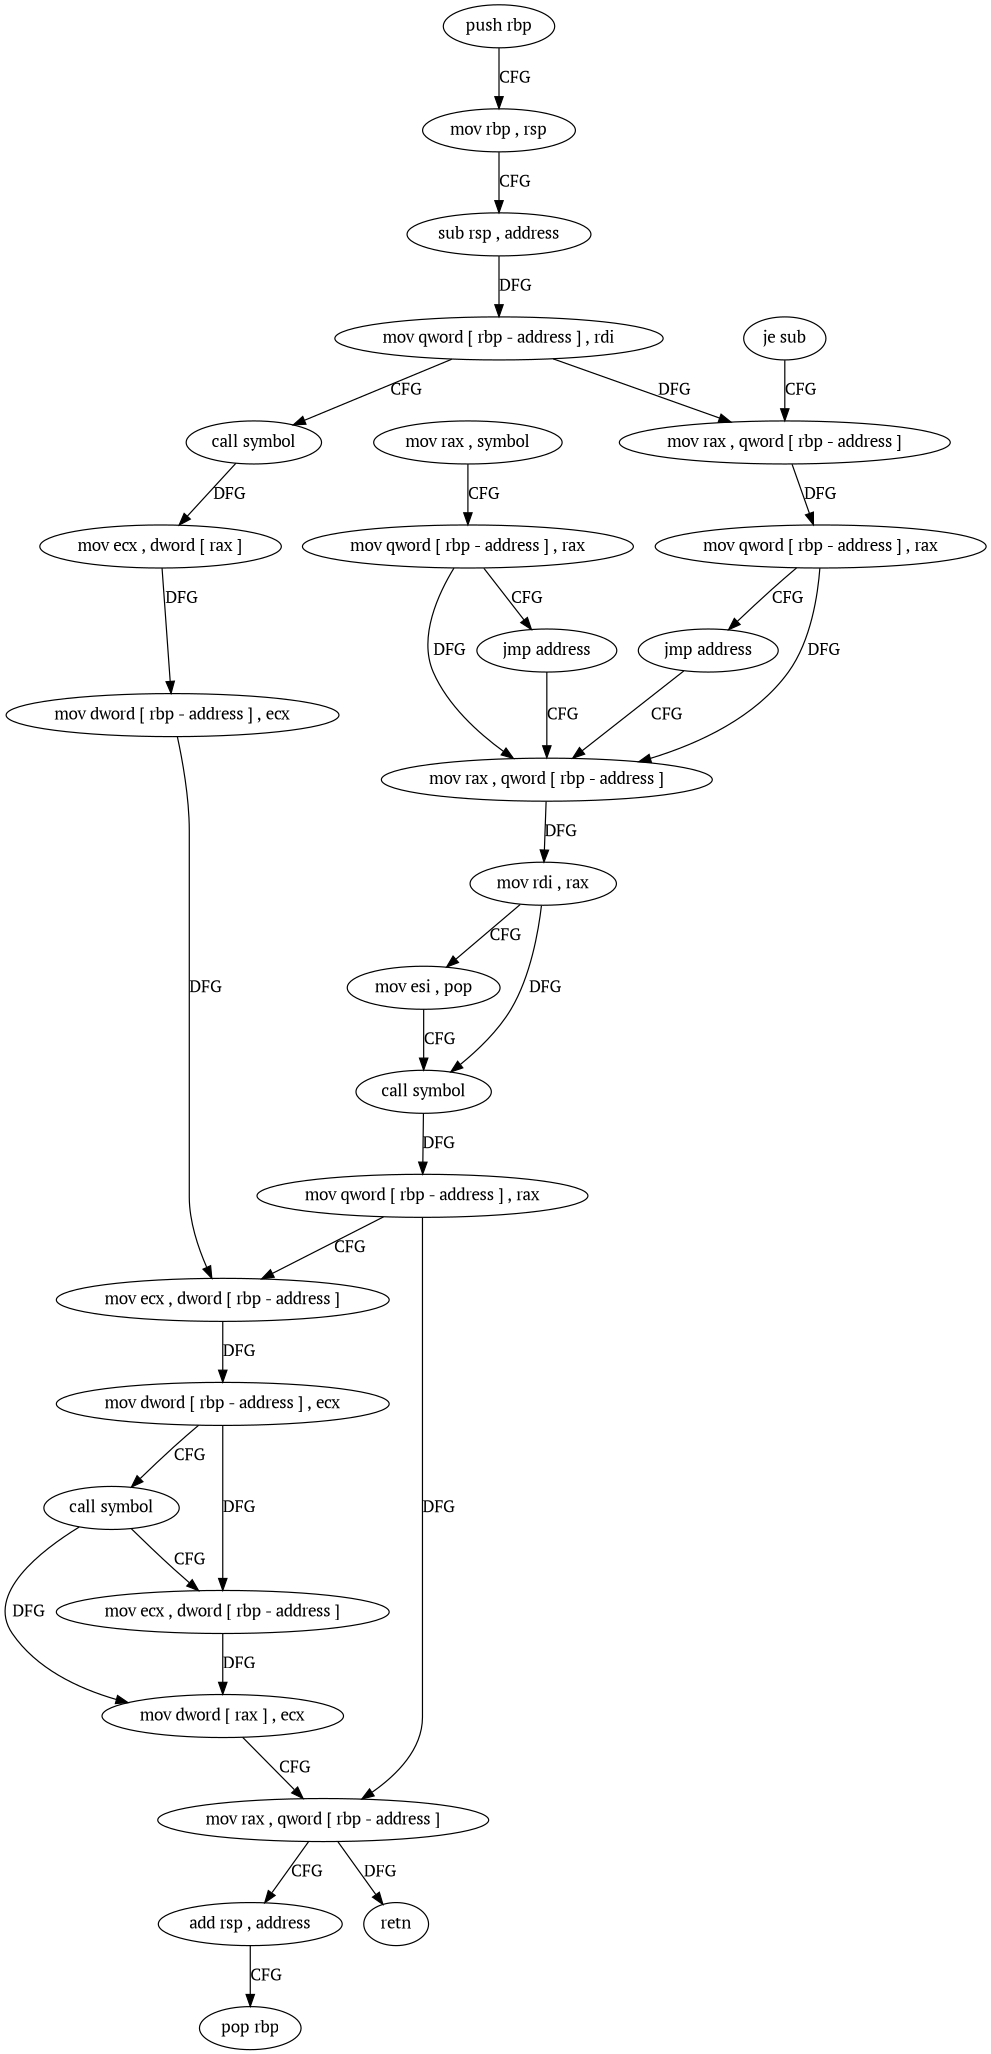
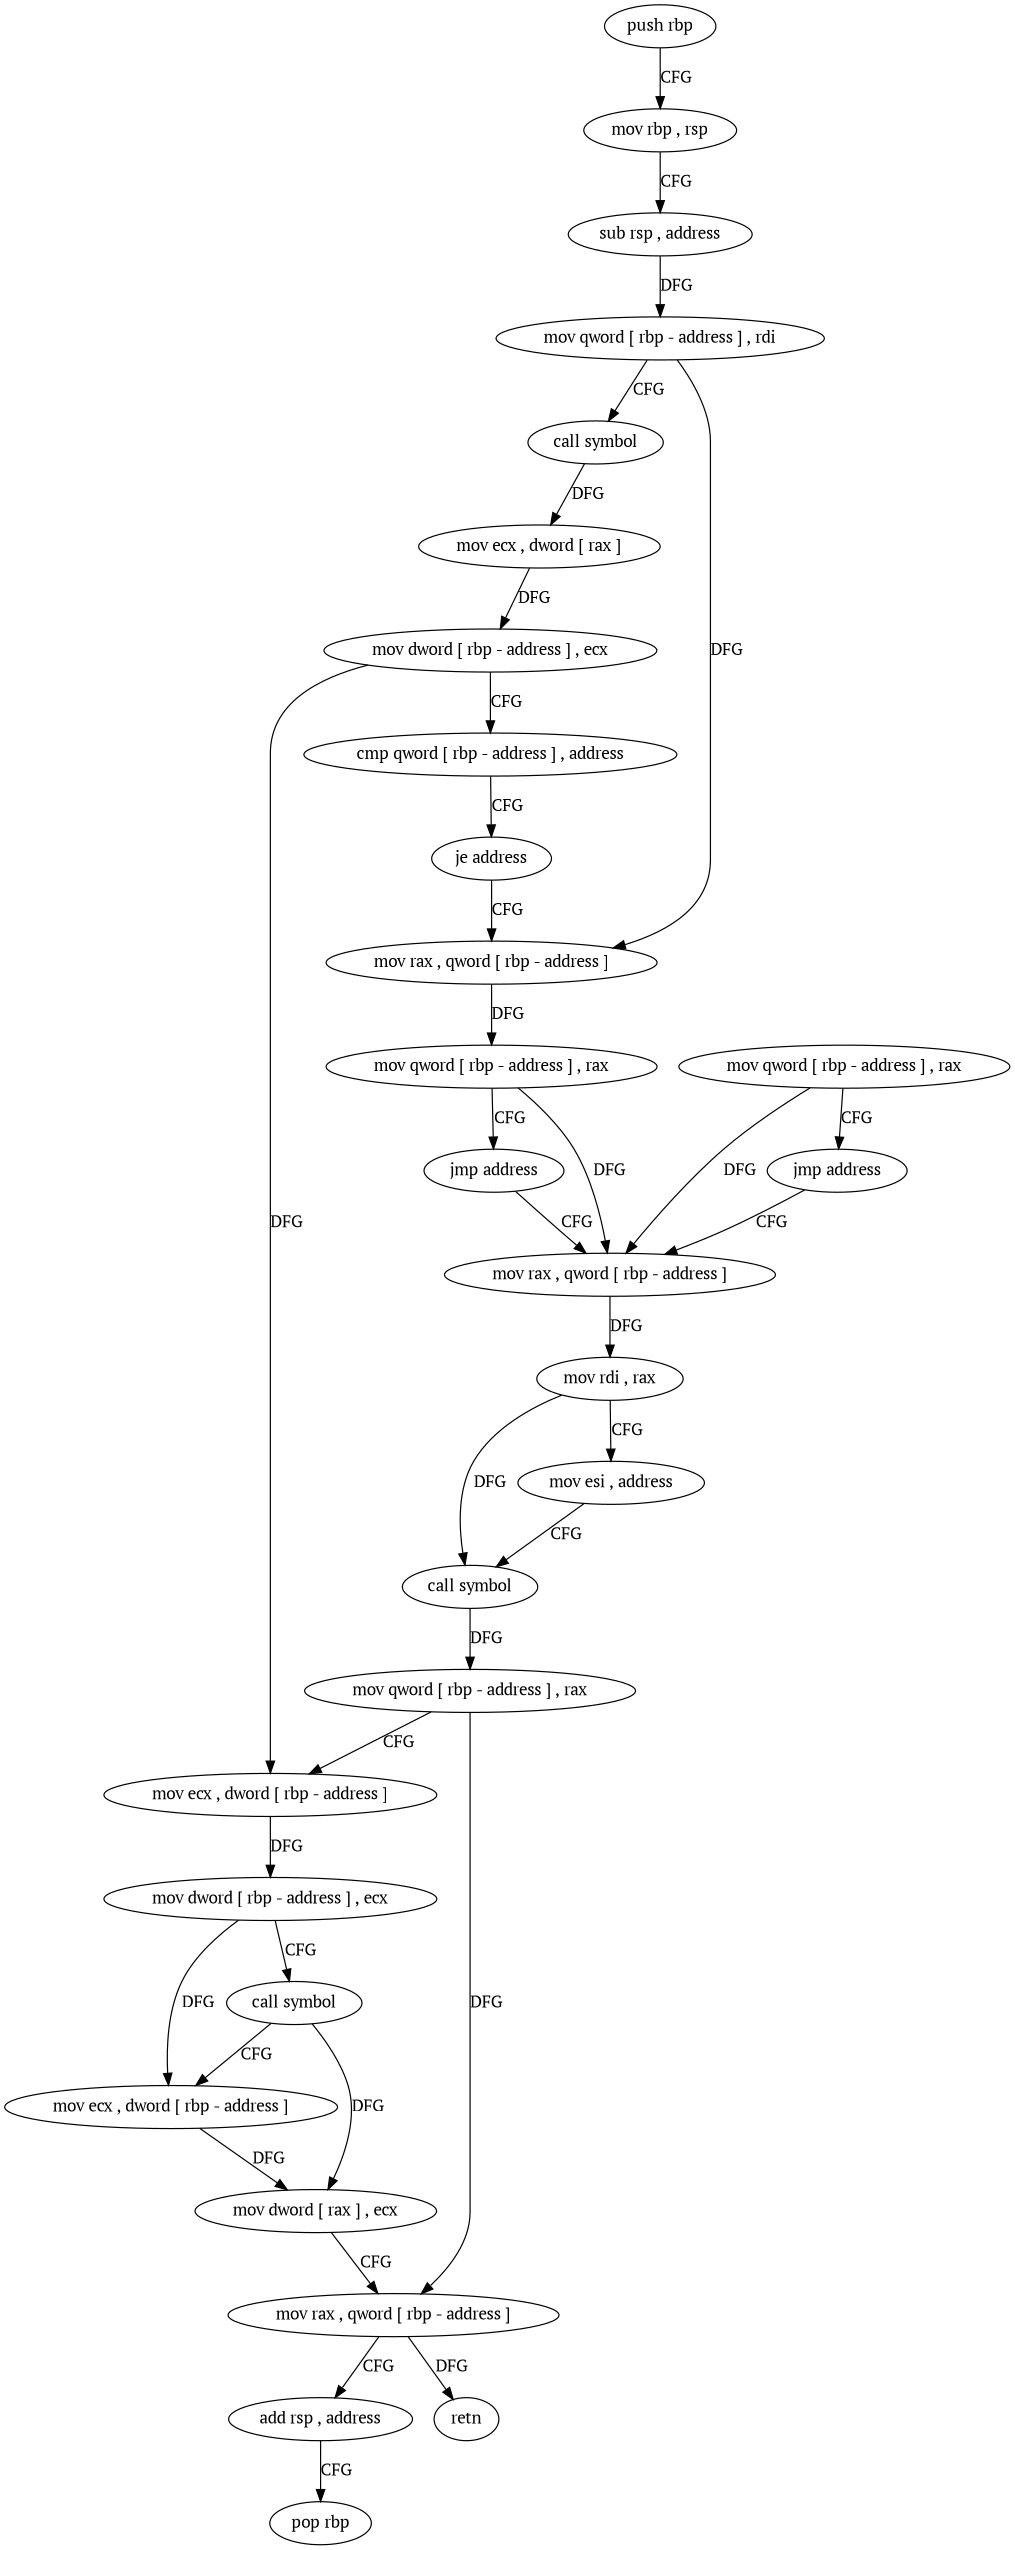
node "je sub": label "je sub" -> "je address"
node "mov rax , symbol": removed
node "cmp qword [ rbp - address ] , address": added
node "mov esi , pop": label "mov esi , pop" -> "mov esi , address"
